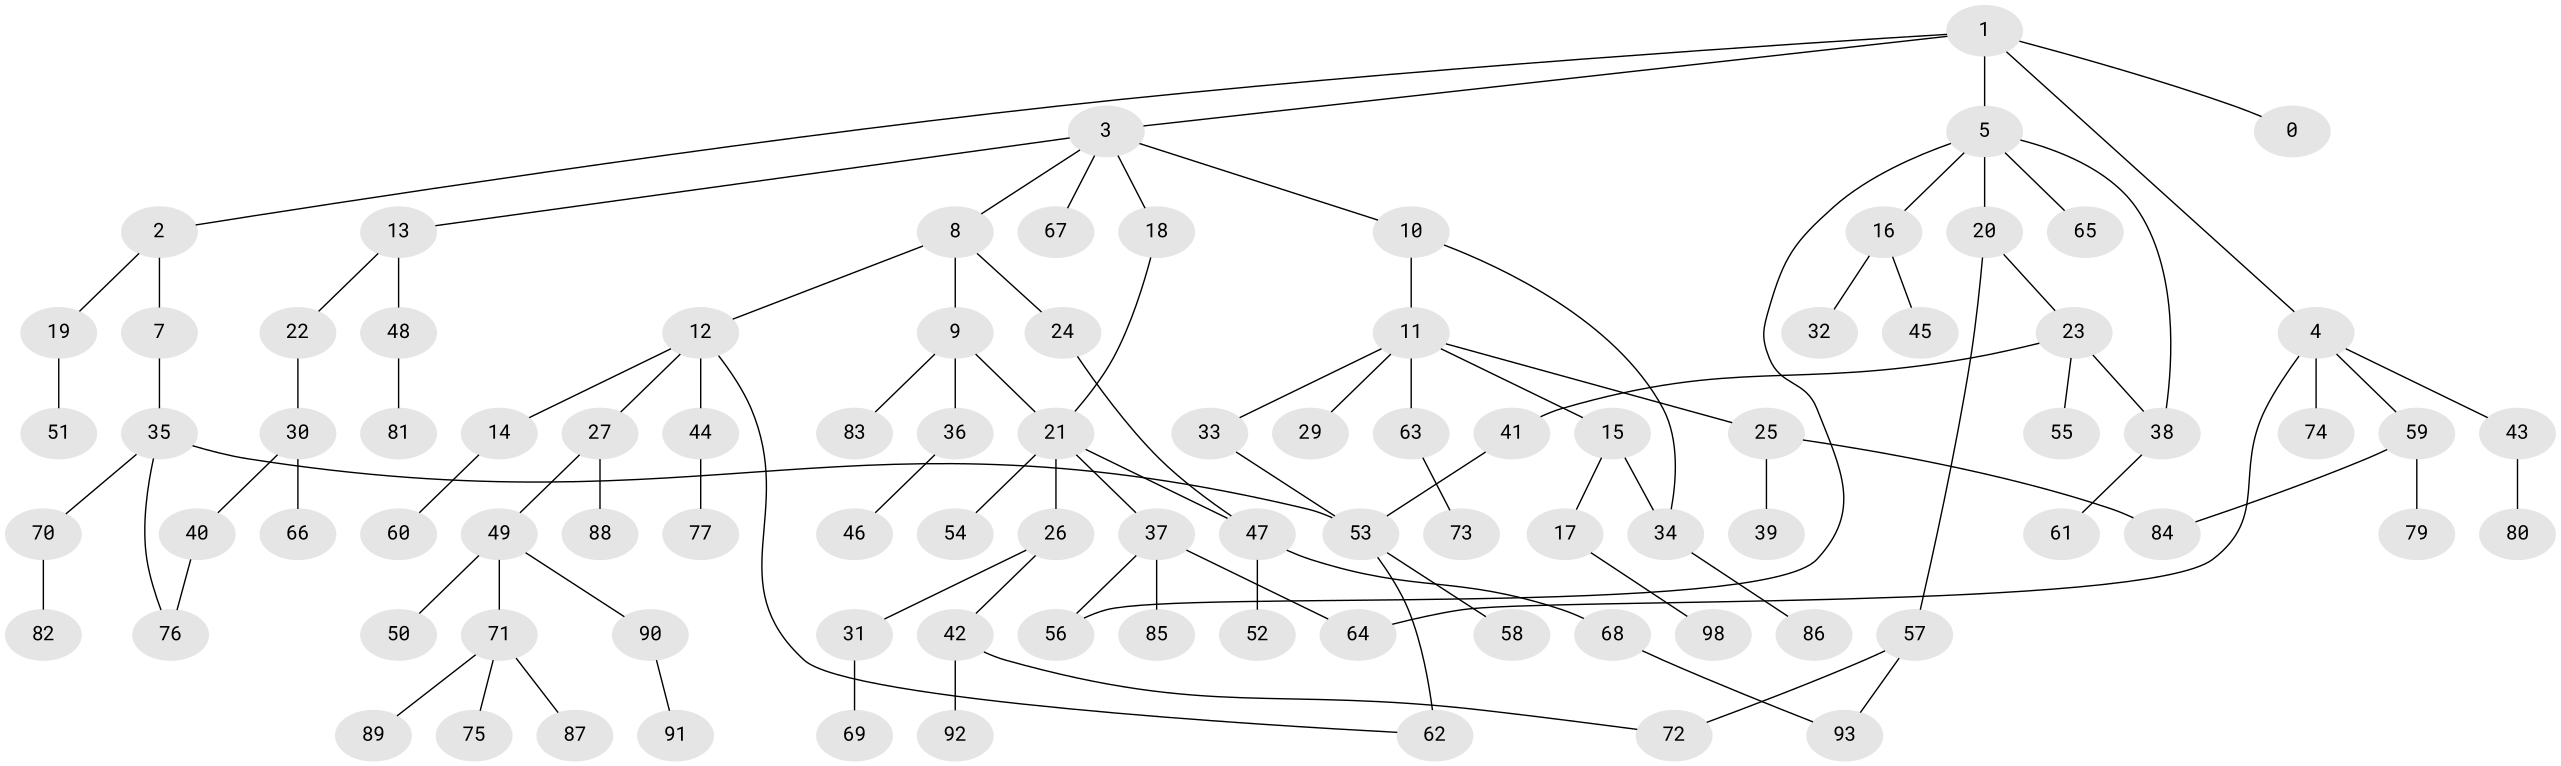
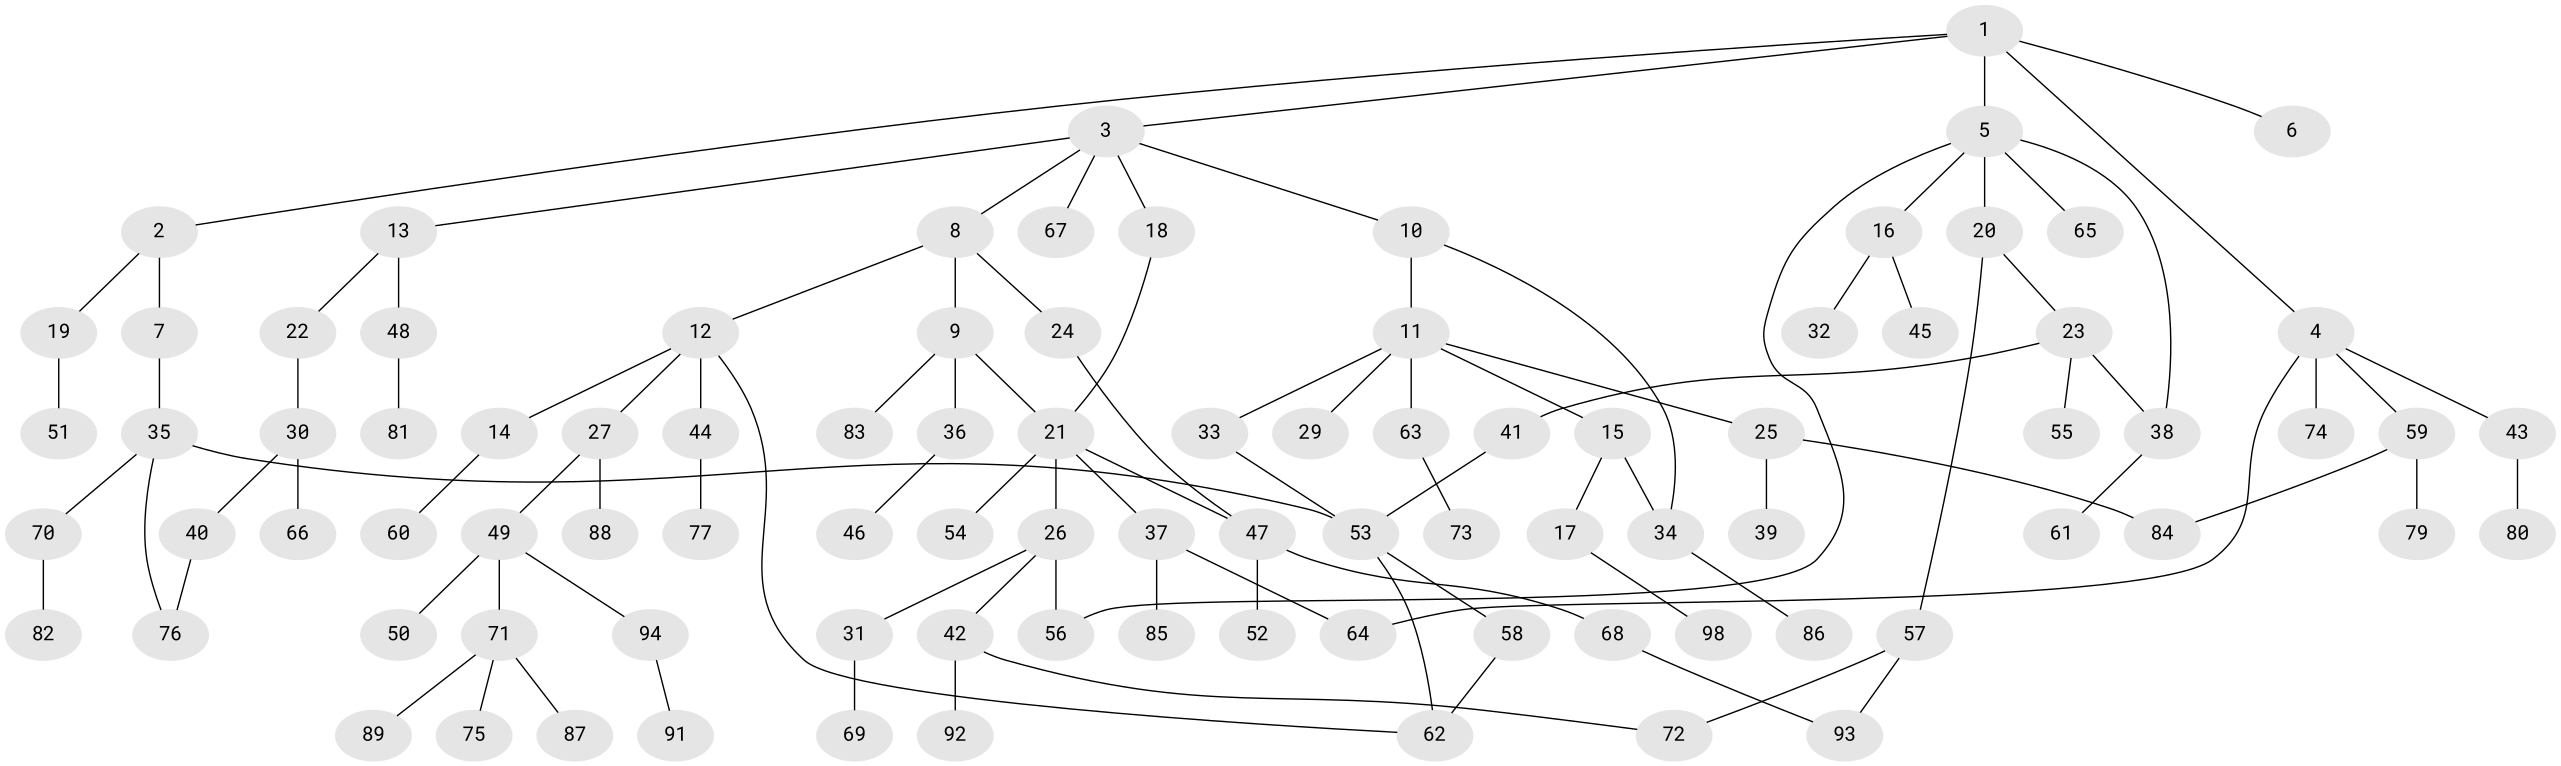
node "0": label "0" -> "6"
edge "37" -- "56": now "26" -- "56"
node "90": label "90" -> "94"
edge "58" -- "62": added
